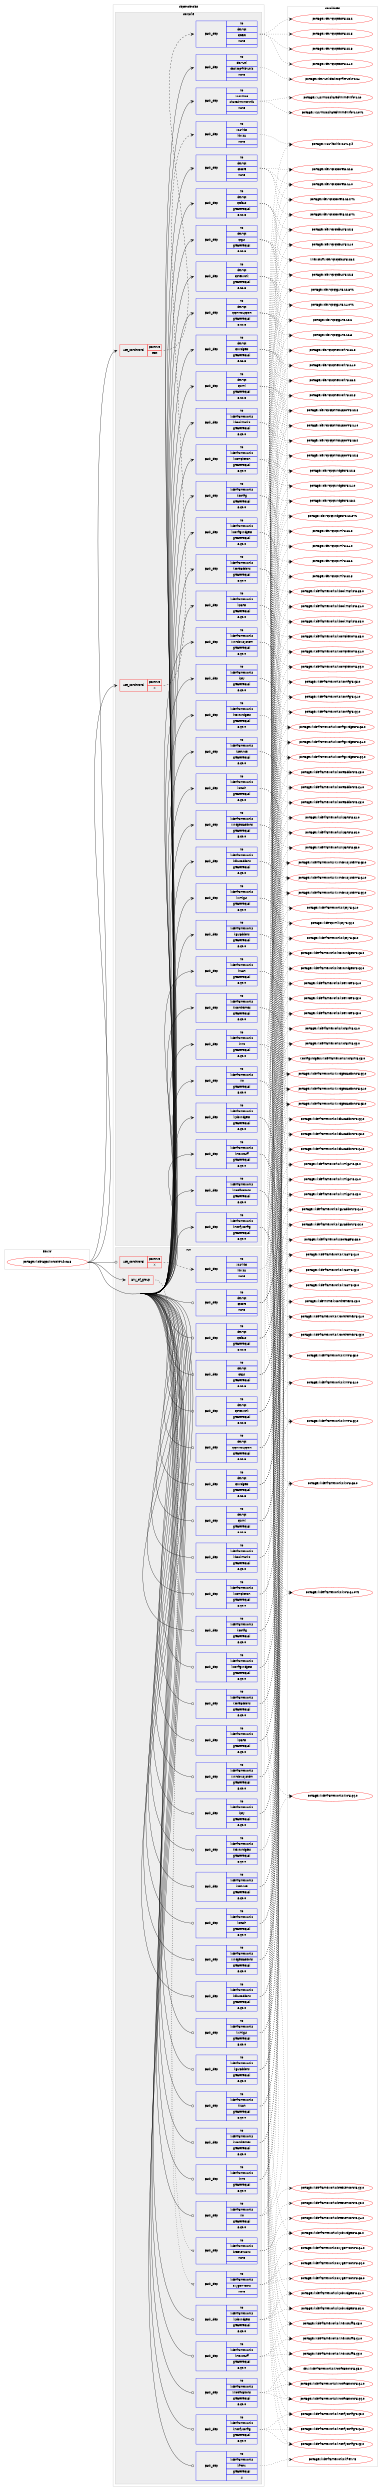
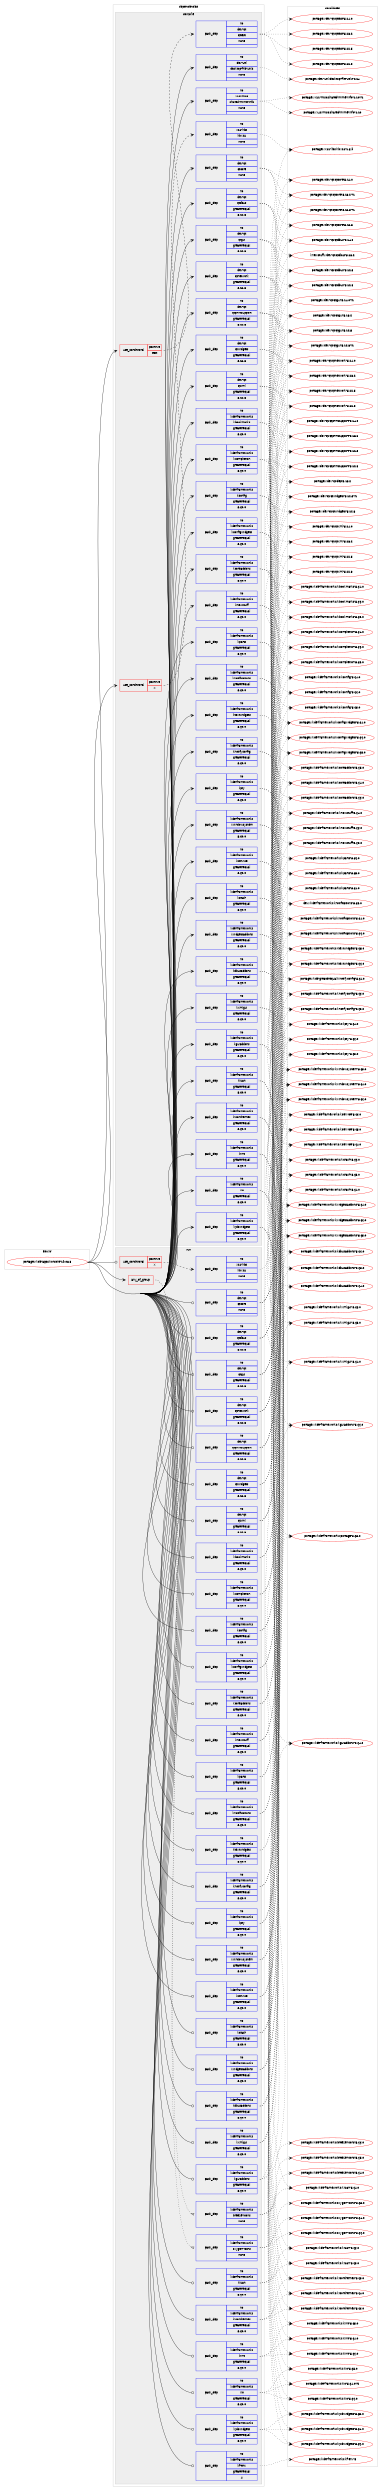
node "portage://dev-qt/qtwidgets-5.14.0": removed
node "portage://dev-qt/qtwidgets-5.13.2": label "portage://dev-qt/qtwidgets-5.13.2" -> "portage://dev-qt/dep-5.13.2"
node "portage://kde-qtxml/kpty-5.66.0": label "portage://kde-qtxml/kpty-5.66.0" -> "portage://kde-frameworks/kpty-5.66.0"
node "kconfigwidgets://kde-frameworks/kcrash-5.65.0": label "kconfigwidgets://kde-frameworks/kcrash-5.65.0" -> "portage://kde-frameworks/kcrash-5.65.0"
node "portage://kde-mime/kiconthemes-5.65.0": label "portage://kde-mime/kiconthemes-5.65.0" -> "portage://kde-frameworks/kiconthemes-5.65.0"
node "portage://kde-frameworks/knotifyconfig-5.64.0": label "portage://kde-frameworks/knotifyconfig-5.64.0" -> "portage://kde-greaterequal/knotifyconfig-5.64.0"
